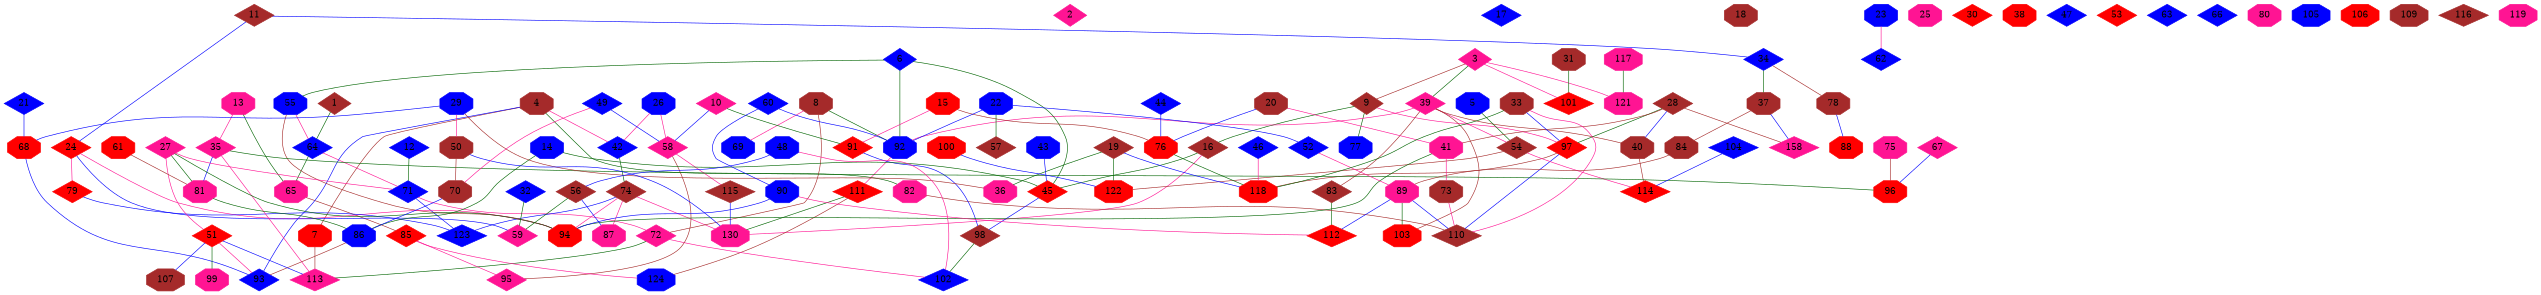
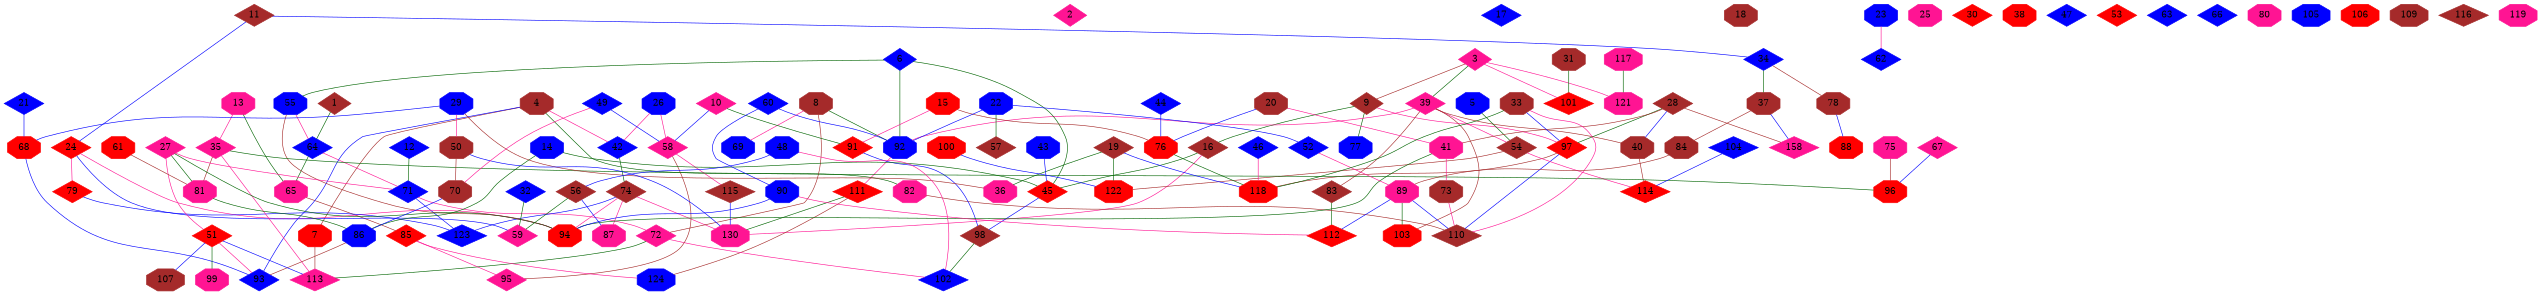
edge "35" -- "81": color blue -> brown
